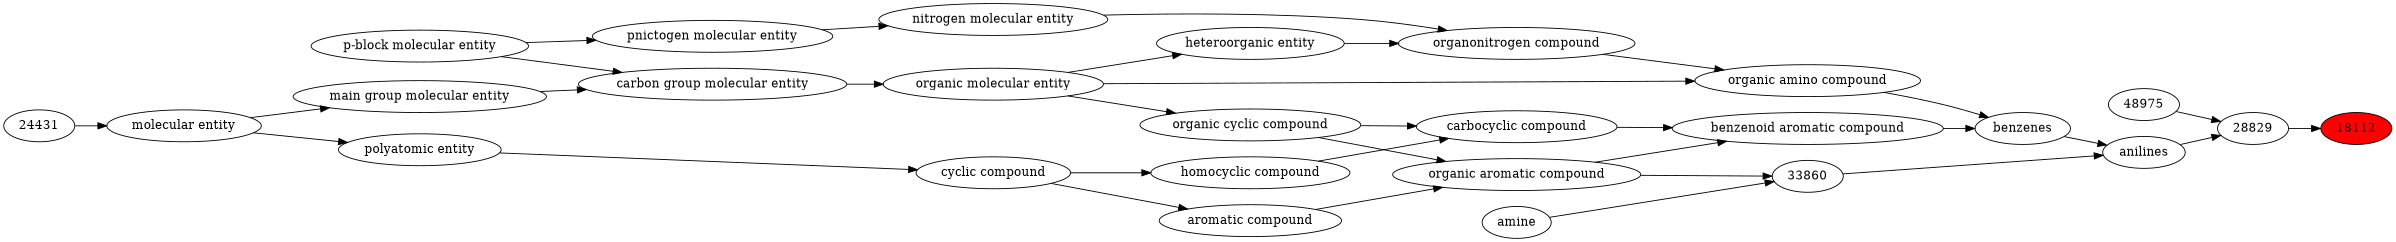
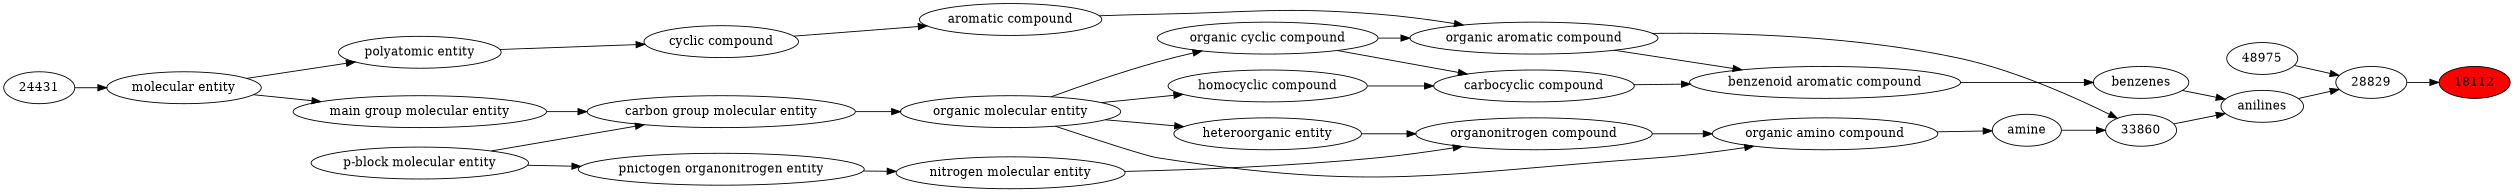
node "pnictogen molecular entity": label "pnictogen molecular entity" -> "pnictogen organonitrogen entity"
edge "organic amino compound" -> "benzenes": now "organic amino compound" -> "amine"
edge "cyclic compound" -> "homocyclic compound": now "organic molecular entity" -> "homocyclic compound"
